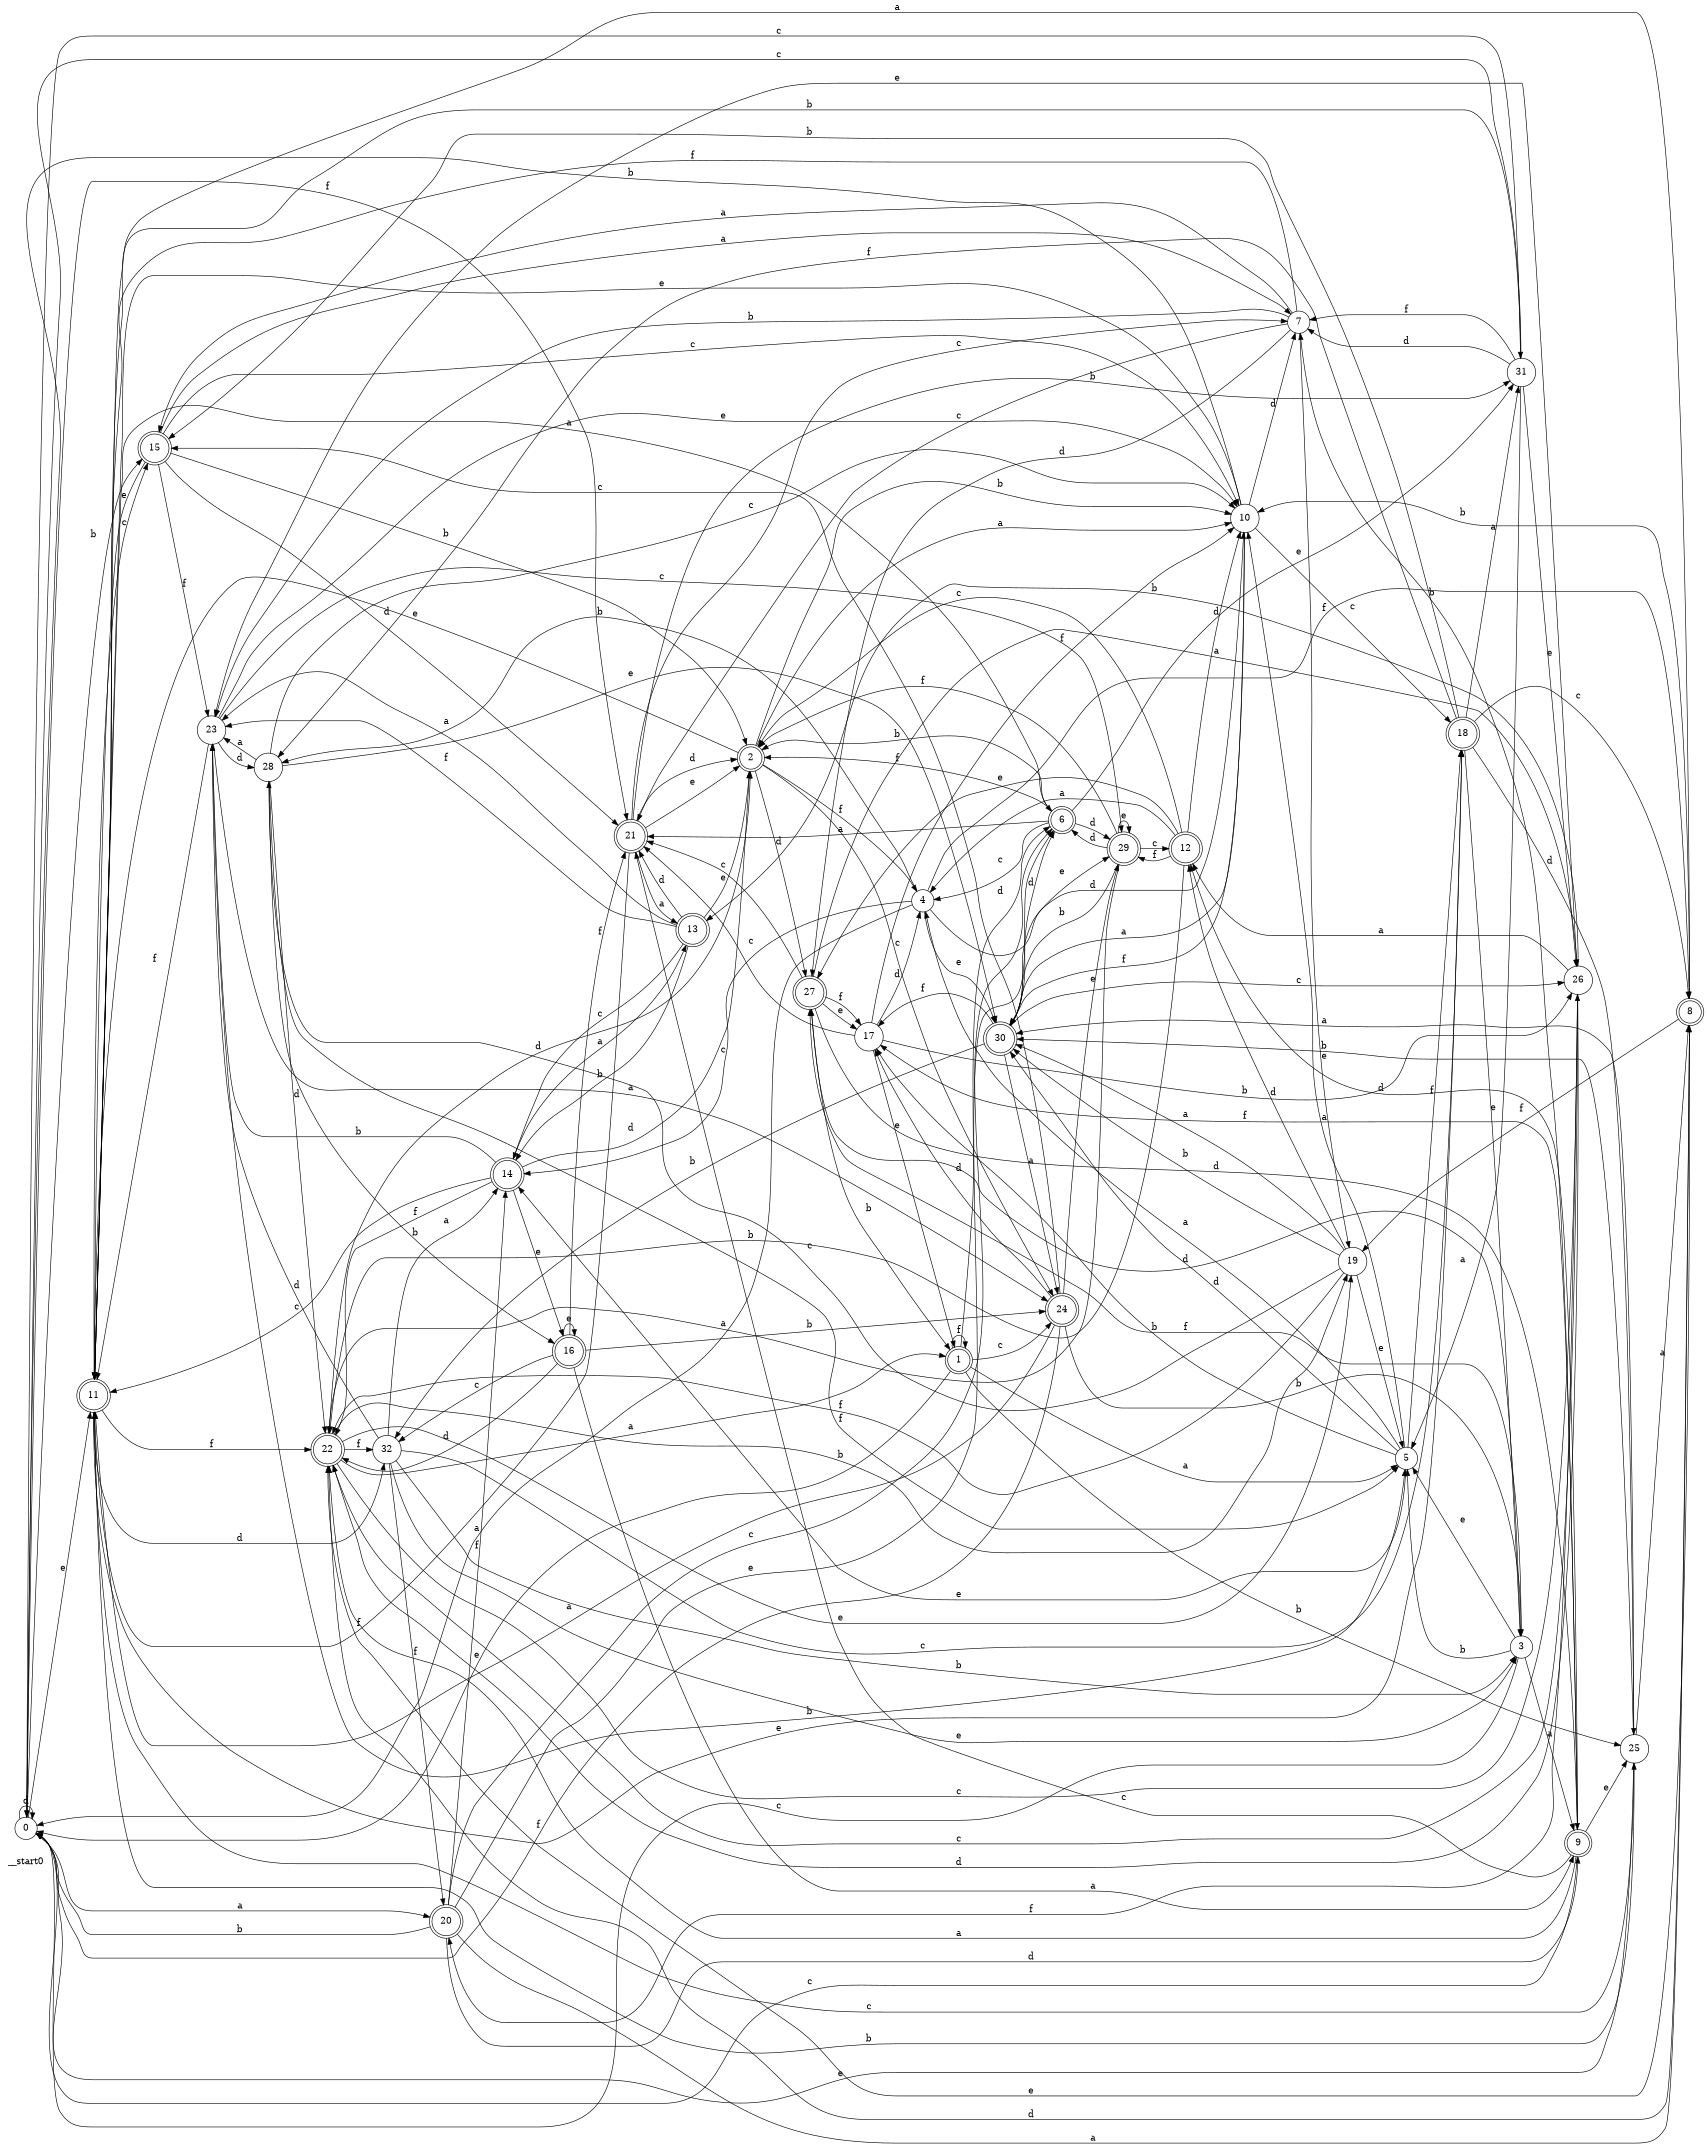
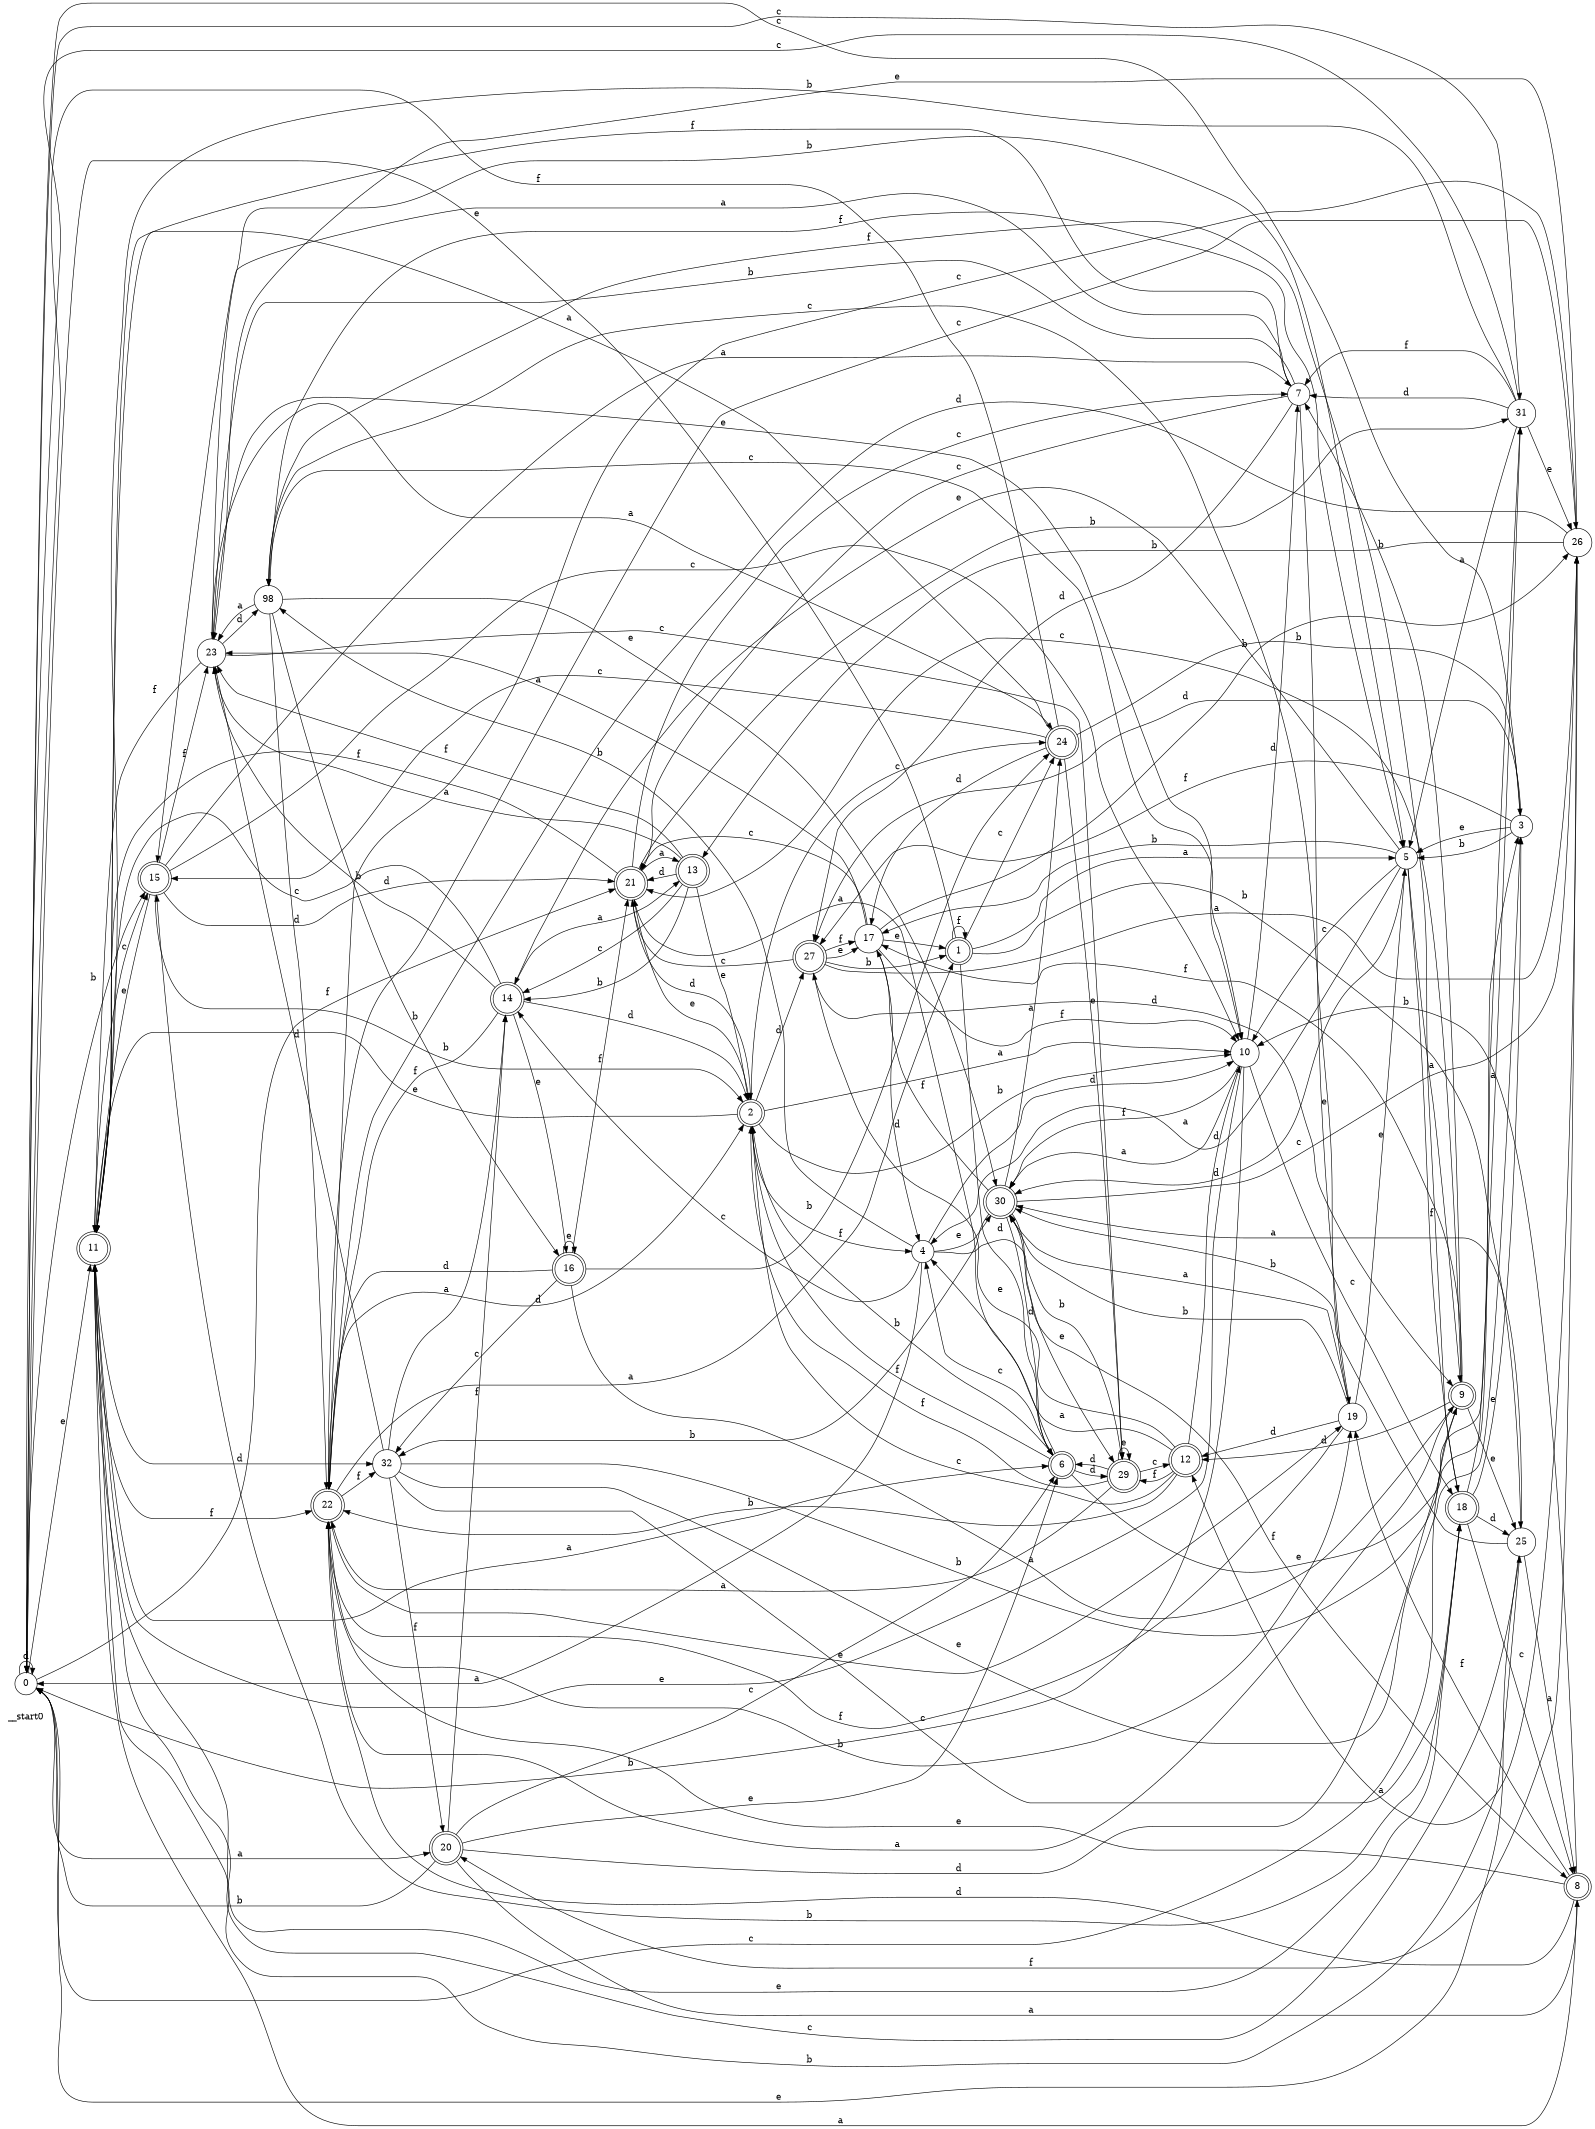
edge "17" -> "23": added, label "a"
node "28": label "28" -> "98"
edge "5" -> "10": label "a" -> "c"
edge "3" -> "9": now "5" -> "9"
